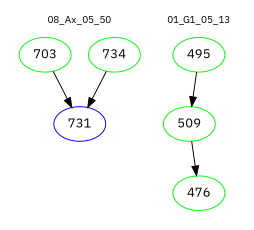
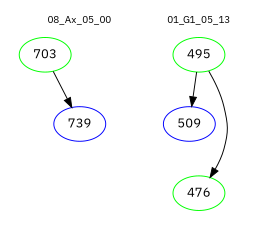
cluster "08_Ax_05_50": label "08_Ax_05_50" -> "08_Ax_05_00"
node "734": removed
node "731": label "731" -> "739"
node "509": color green -> blue
edge "509" -> "476": now "495" -> "476"
